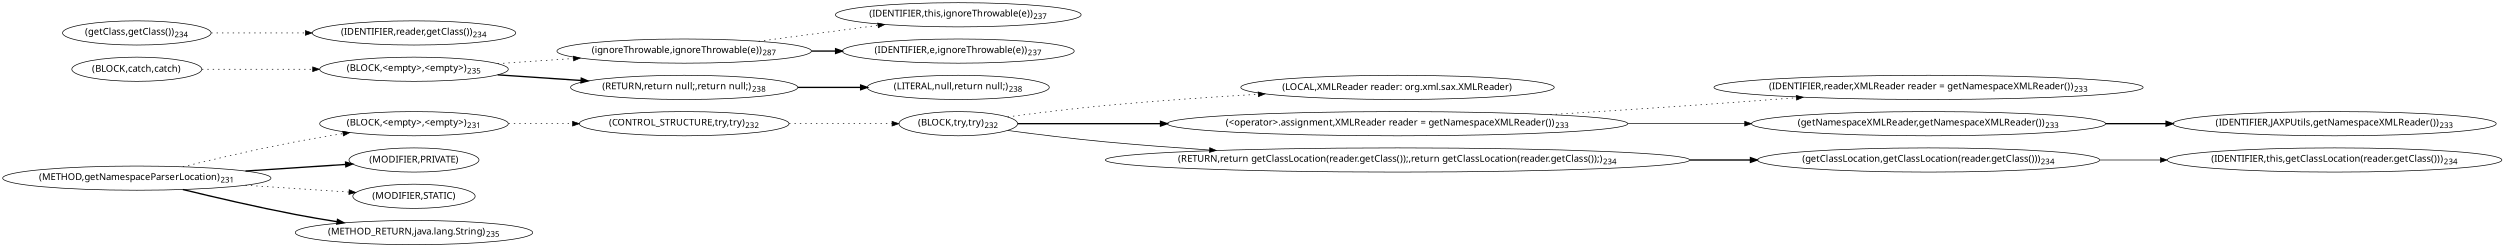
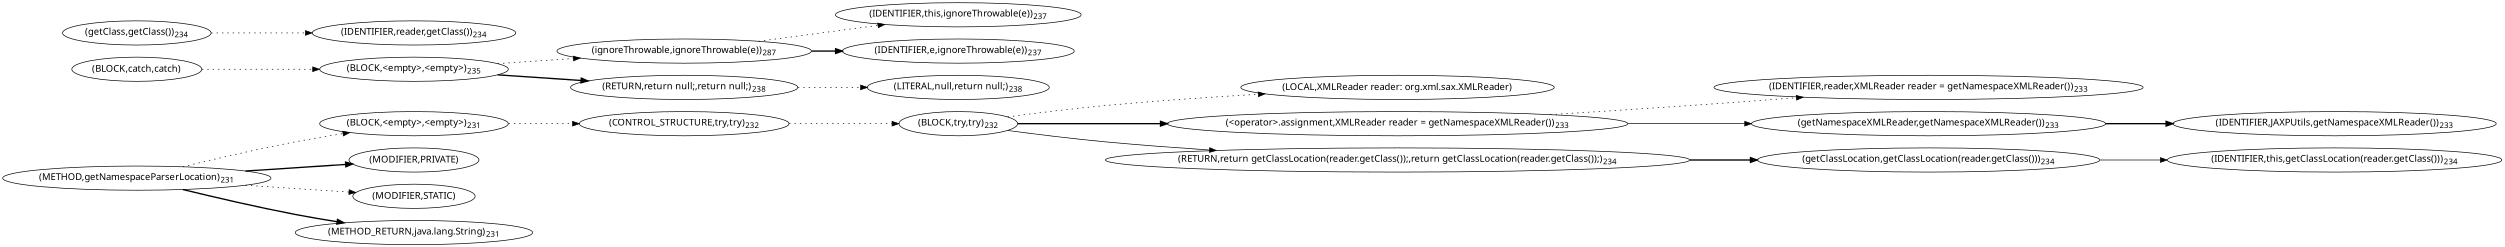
edge "(RETURN,return null;,return null;)" -> "(LITERAL,null,return null;)": style bold -> dotted
node "(METHOD_RETURN,java.lang.String)": text "235" -> "231"
